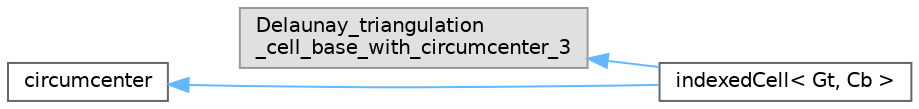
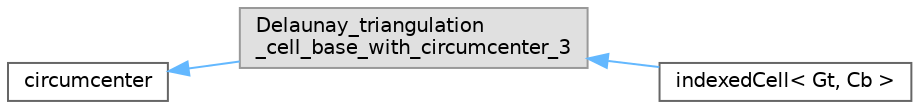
edge "indexedCell< Gt, Cb >" -> "circumcenter": now "Delaunay_triangulation _cell_base_with_circumcenter_3" -> "circumcenter"
